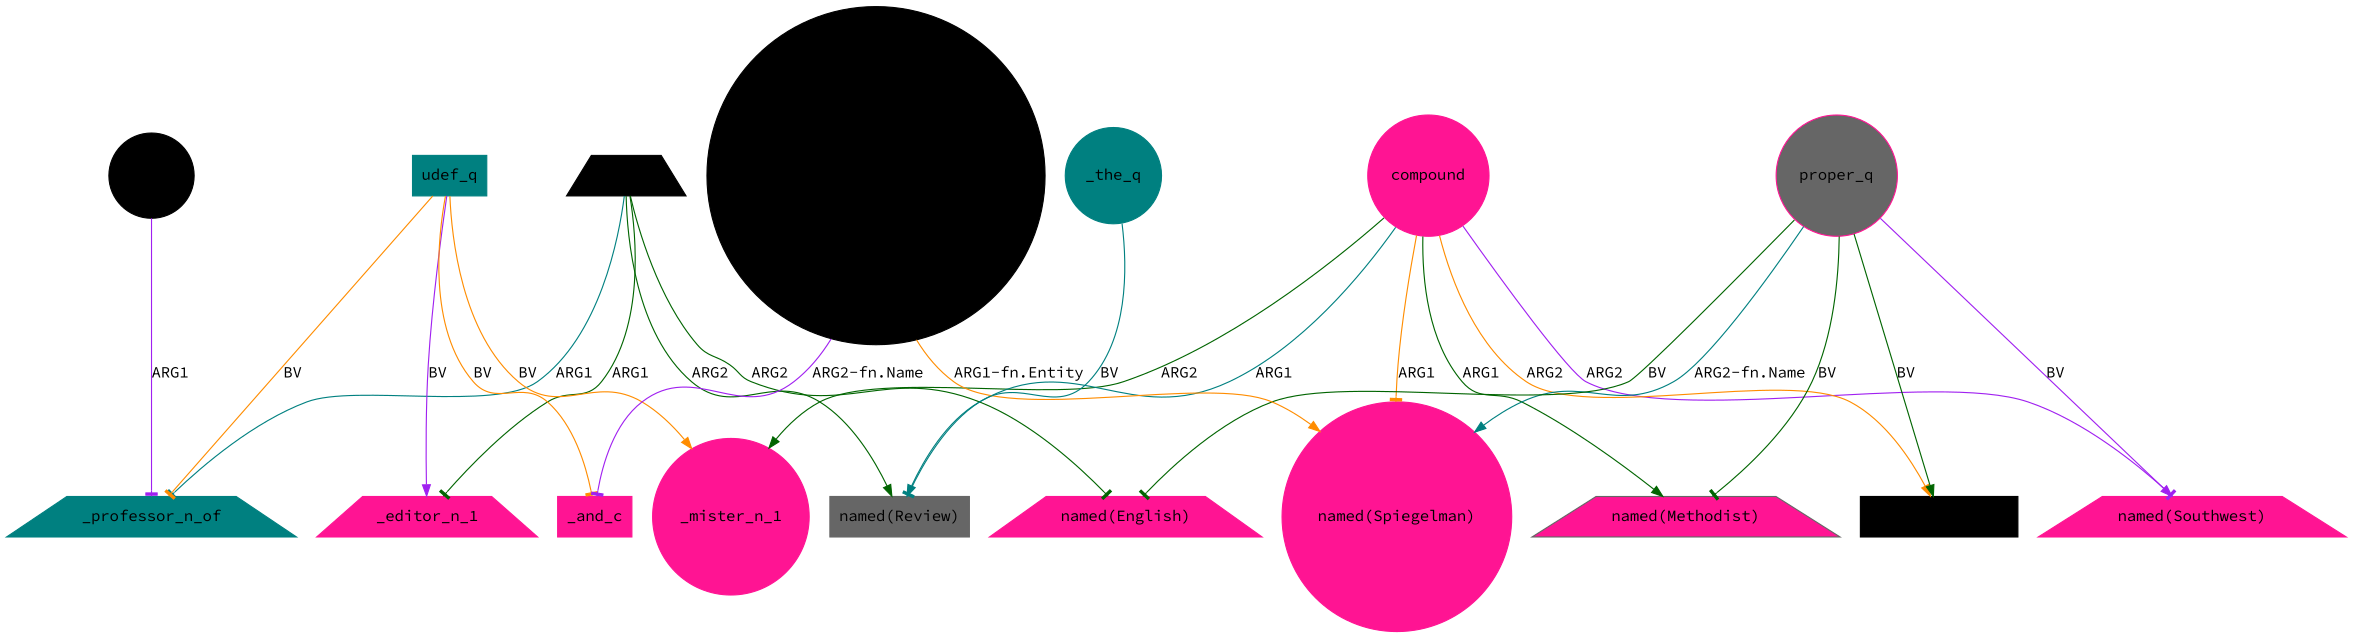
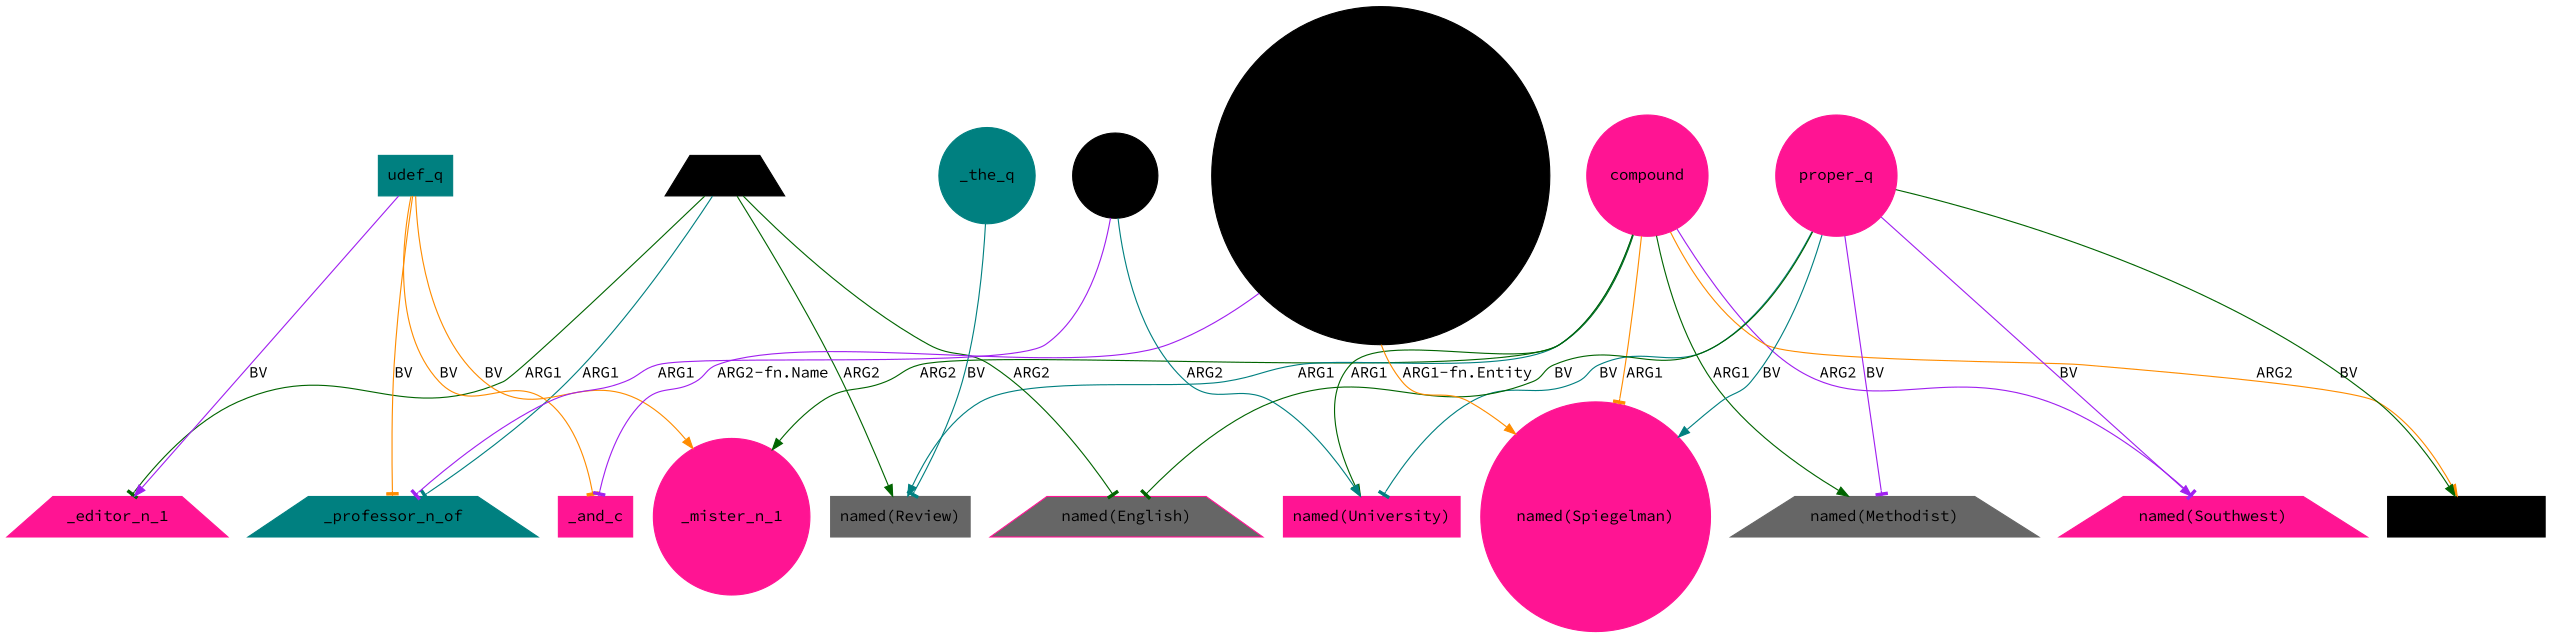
node "proper_q": fillcolor gray40 -> deeppink
edge "proper_q" -> "named(Spiegelman)": label "ARG2-fn.Name" -> "BV"
edge "proper_q" -> "named(Methodist)": color darkgreen -> purple
node "named(English)": fillcolor deeppink -> gray40
node "named(University)": added
node "named(Methodist)": fillcolor deeppink -> gray40
